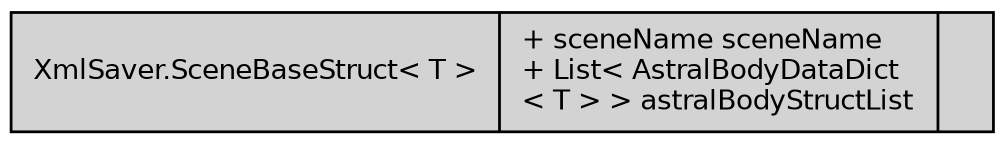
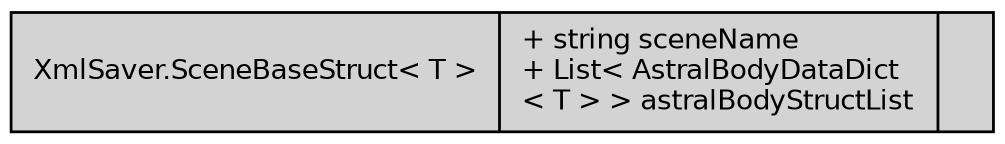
node "XmlSaver.SceneBaseStruct< T >": text "+ sceneName sceneName" -> "+ string sceneName"
